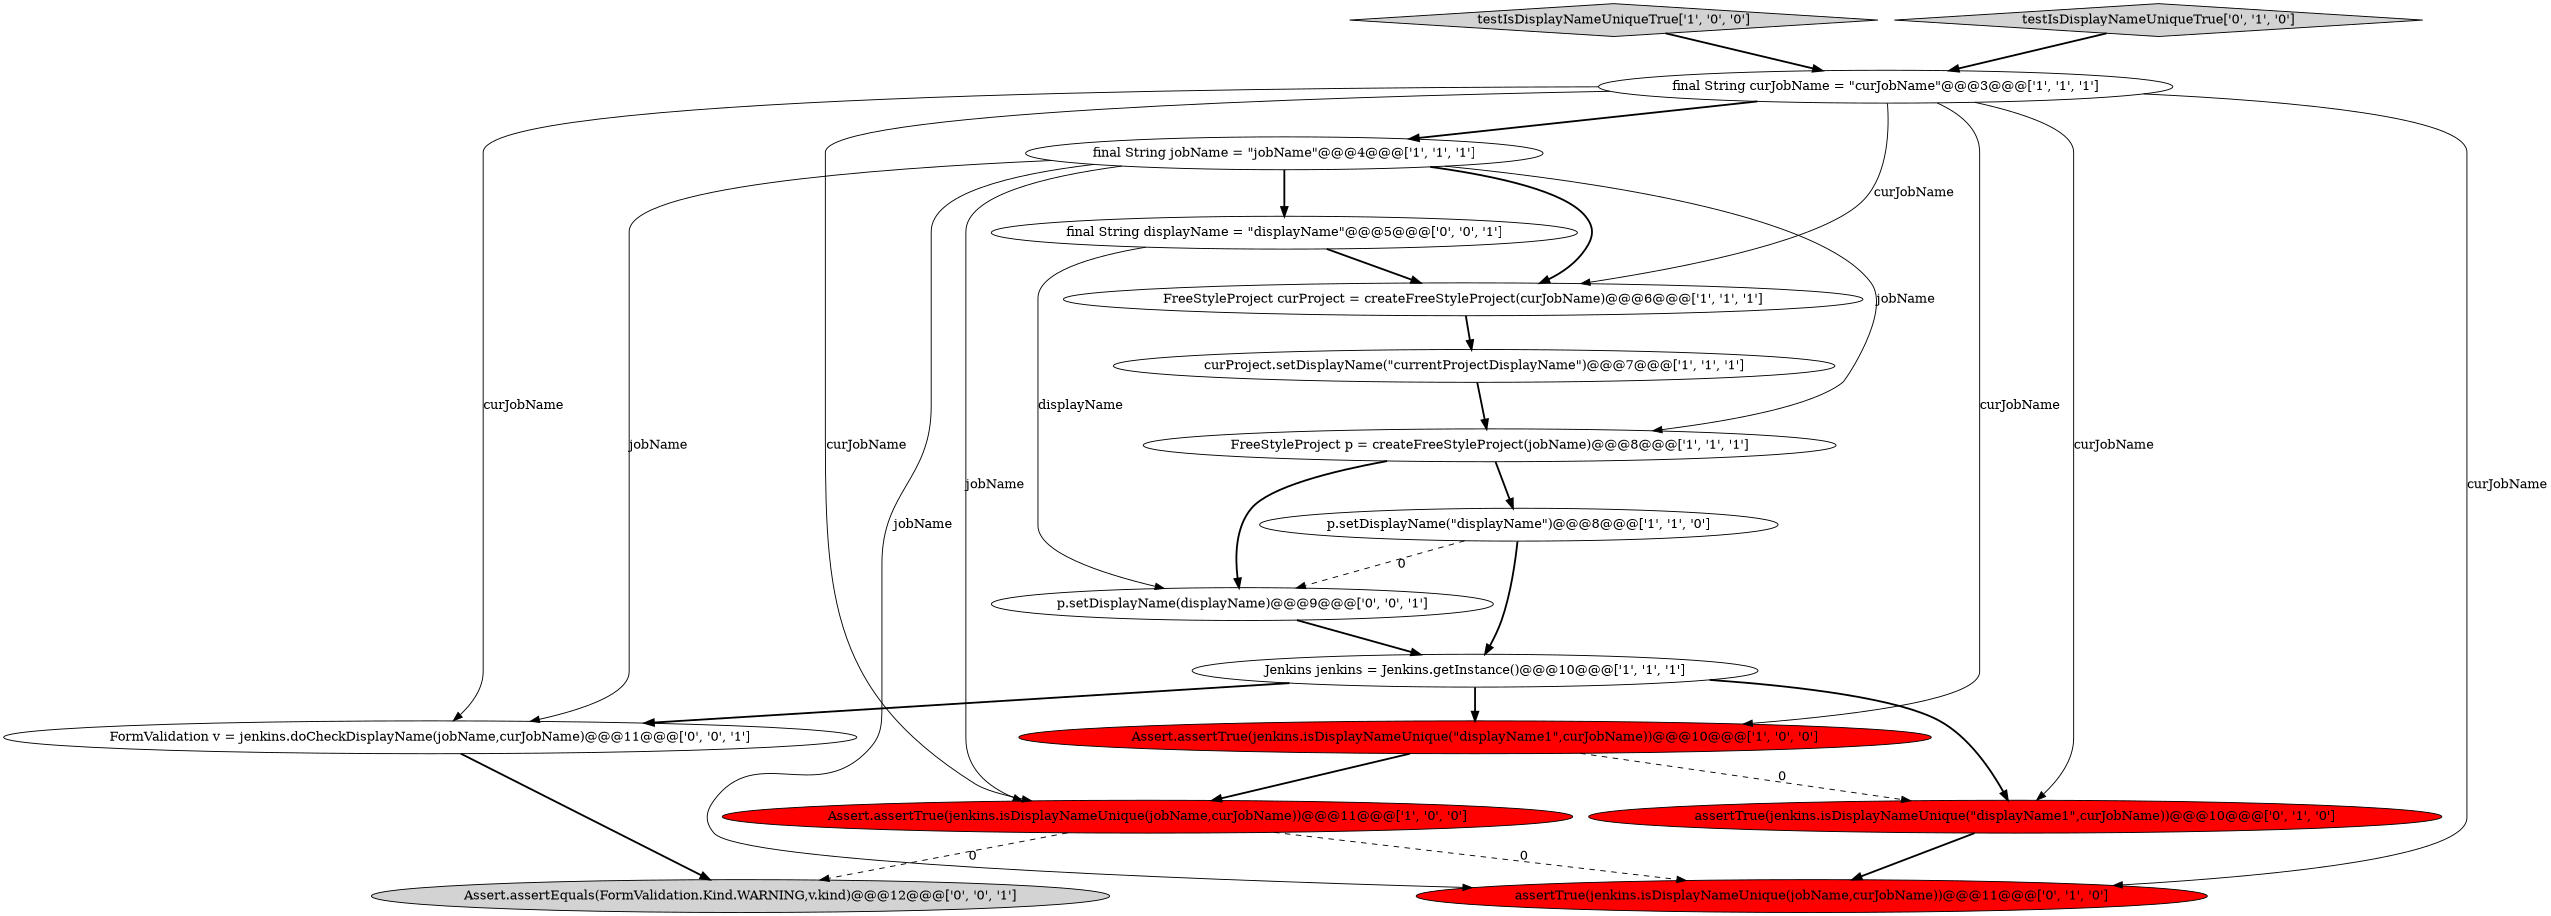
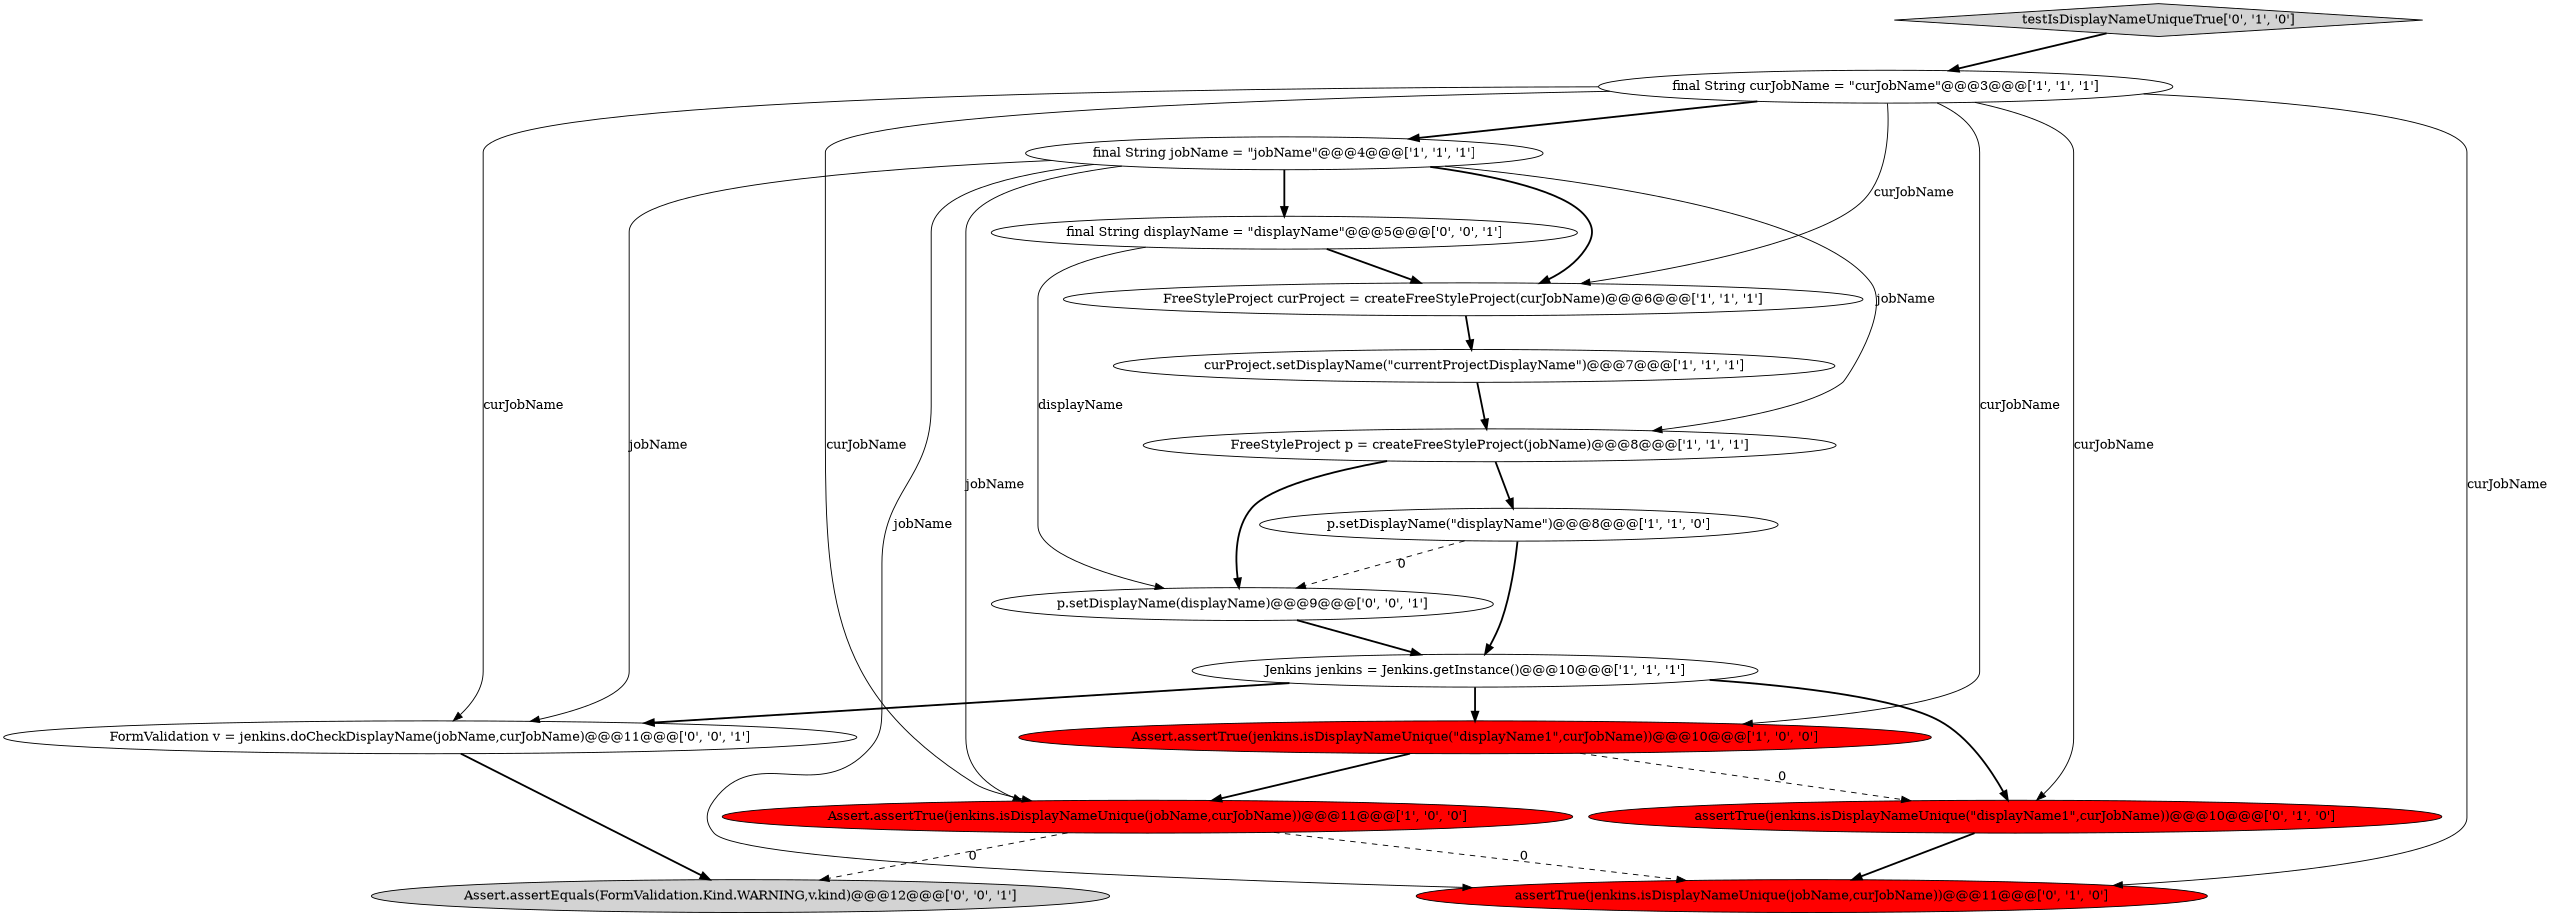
node "testIsDisplayNameUniqueTrue['1', '0', '0']": removed
